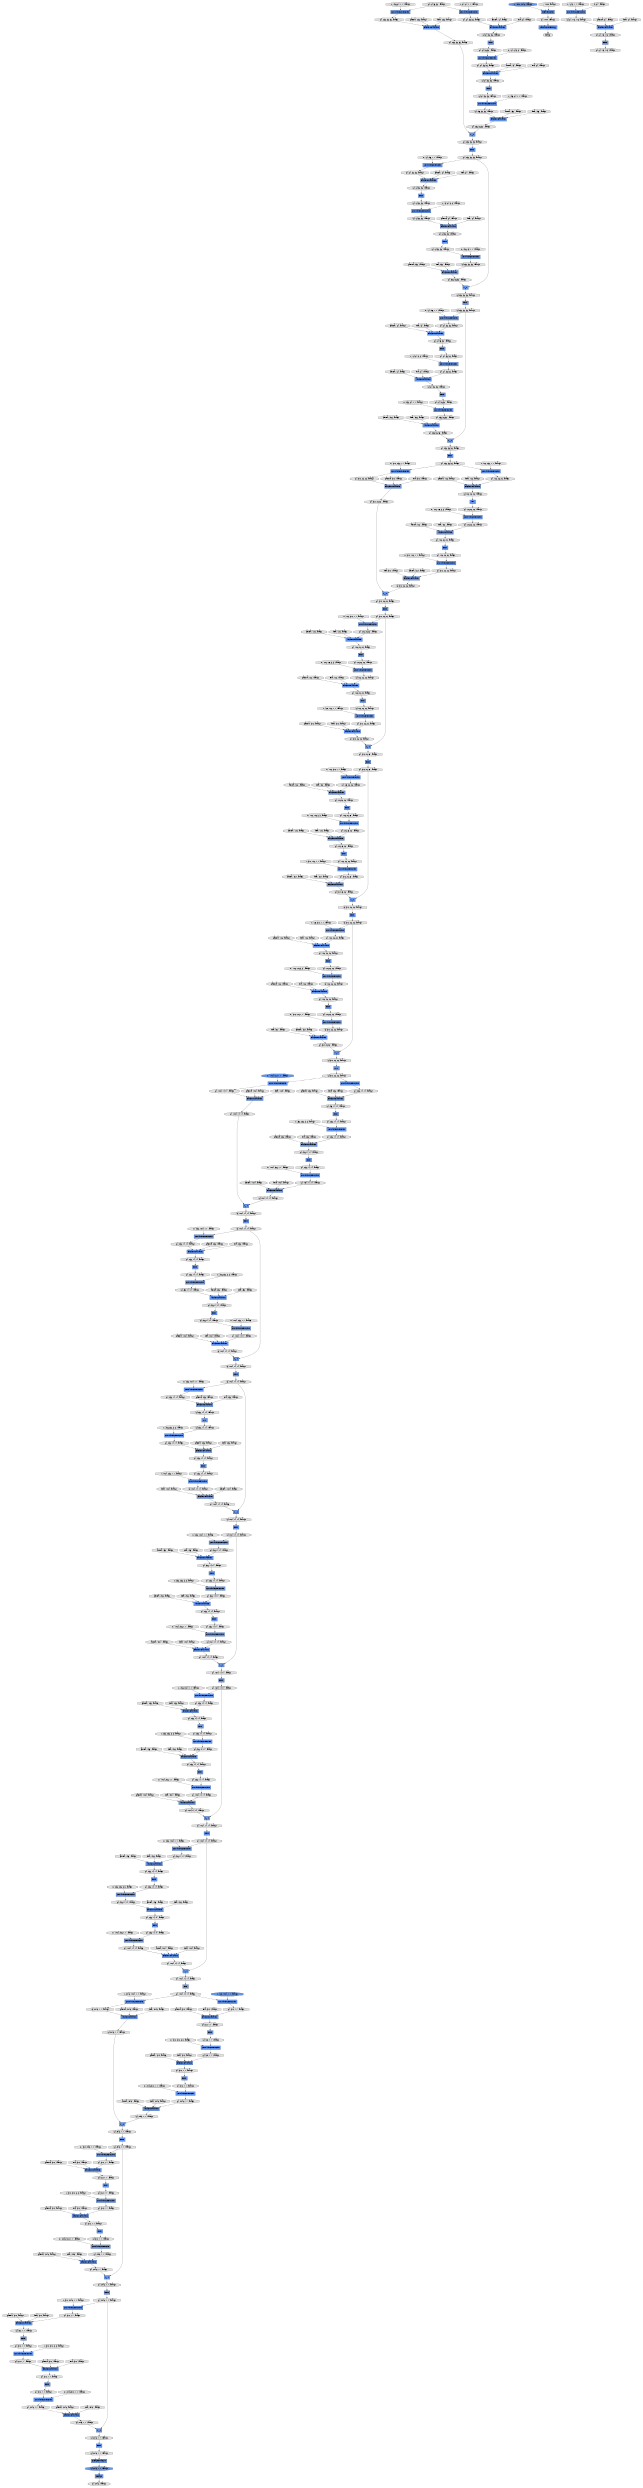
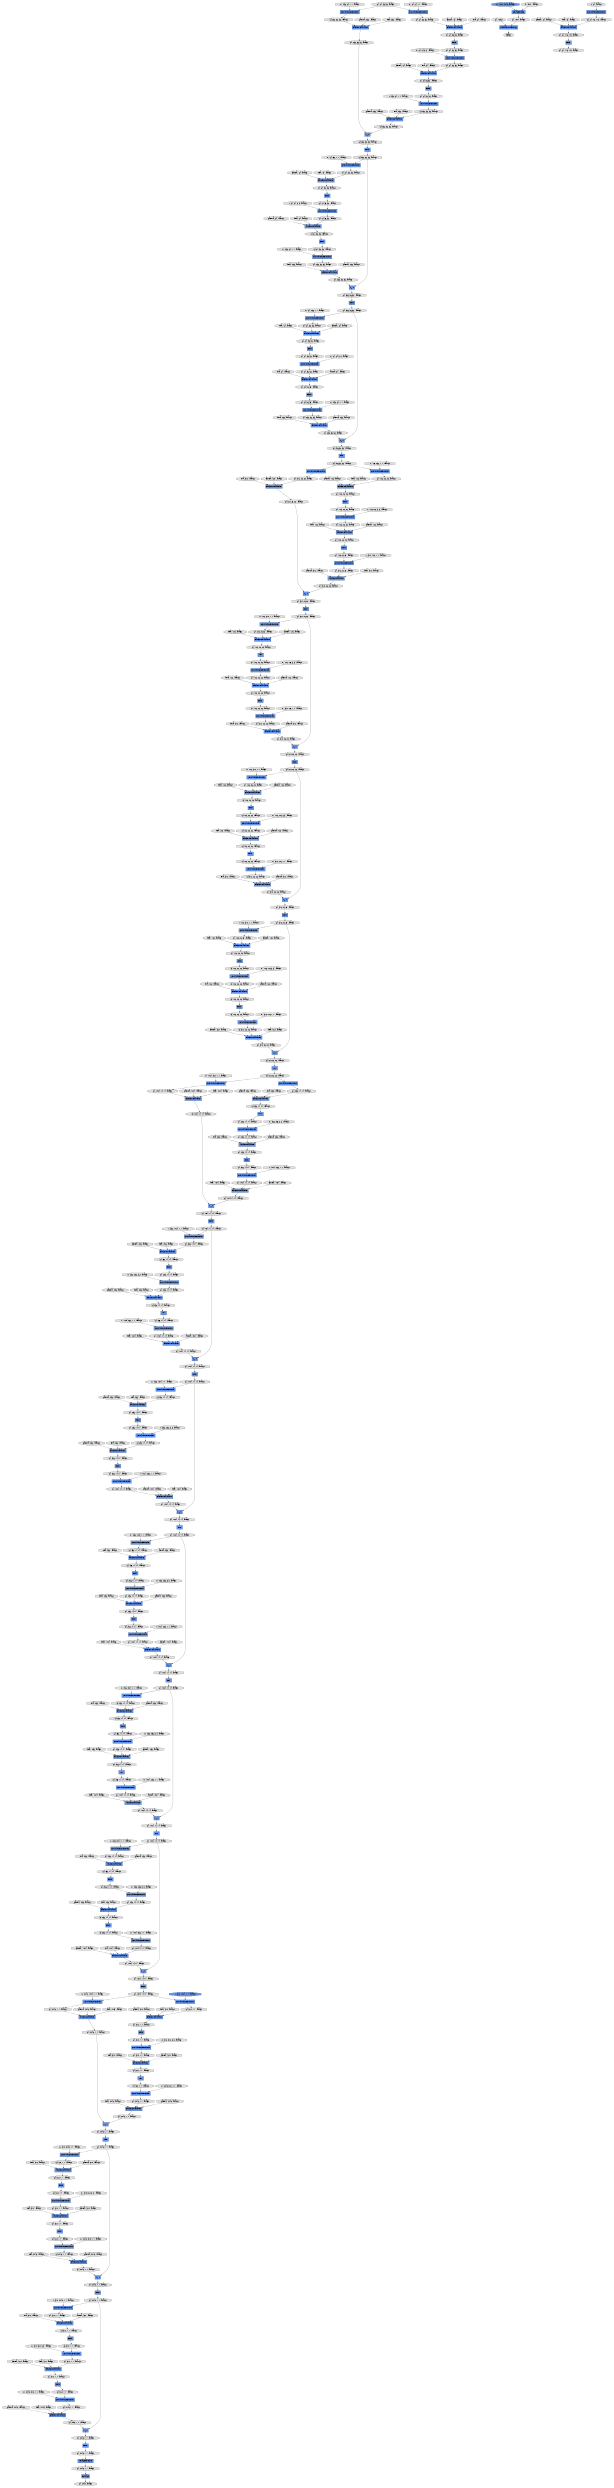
node "W: (64, 3, 7, 7), float32": removed
node "LinearFunction": label "LinearFunction" -> "AveragePooling"
node "(64), int32": added
node "W: (512, 256, 1, 1), float32": removed
node "W: (1024, 512, 1, 1), float32": fillcolor #6495ed -> #e0e0e0
node "(64, 2048, 1, 1), float32": fillcolor #6495ed -> #e0e0e0
